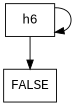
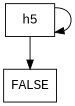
node "h6": label "h6" -> "h5"
